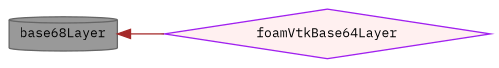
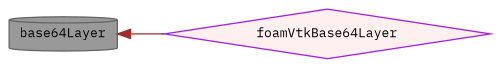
node "base68Layer": label "base68Layer" -> "base64Layer"
